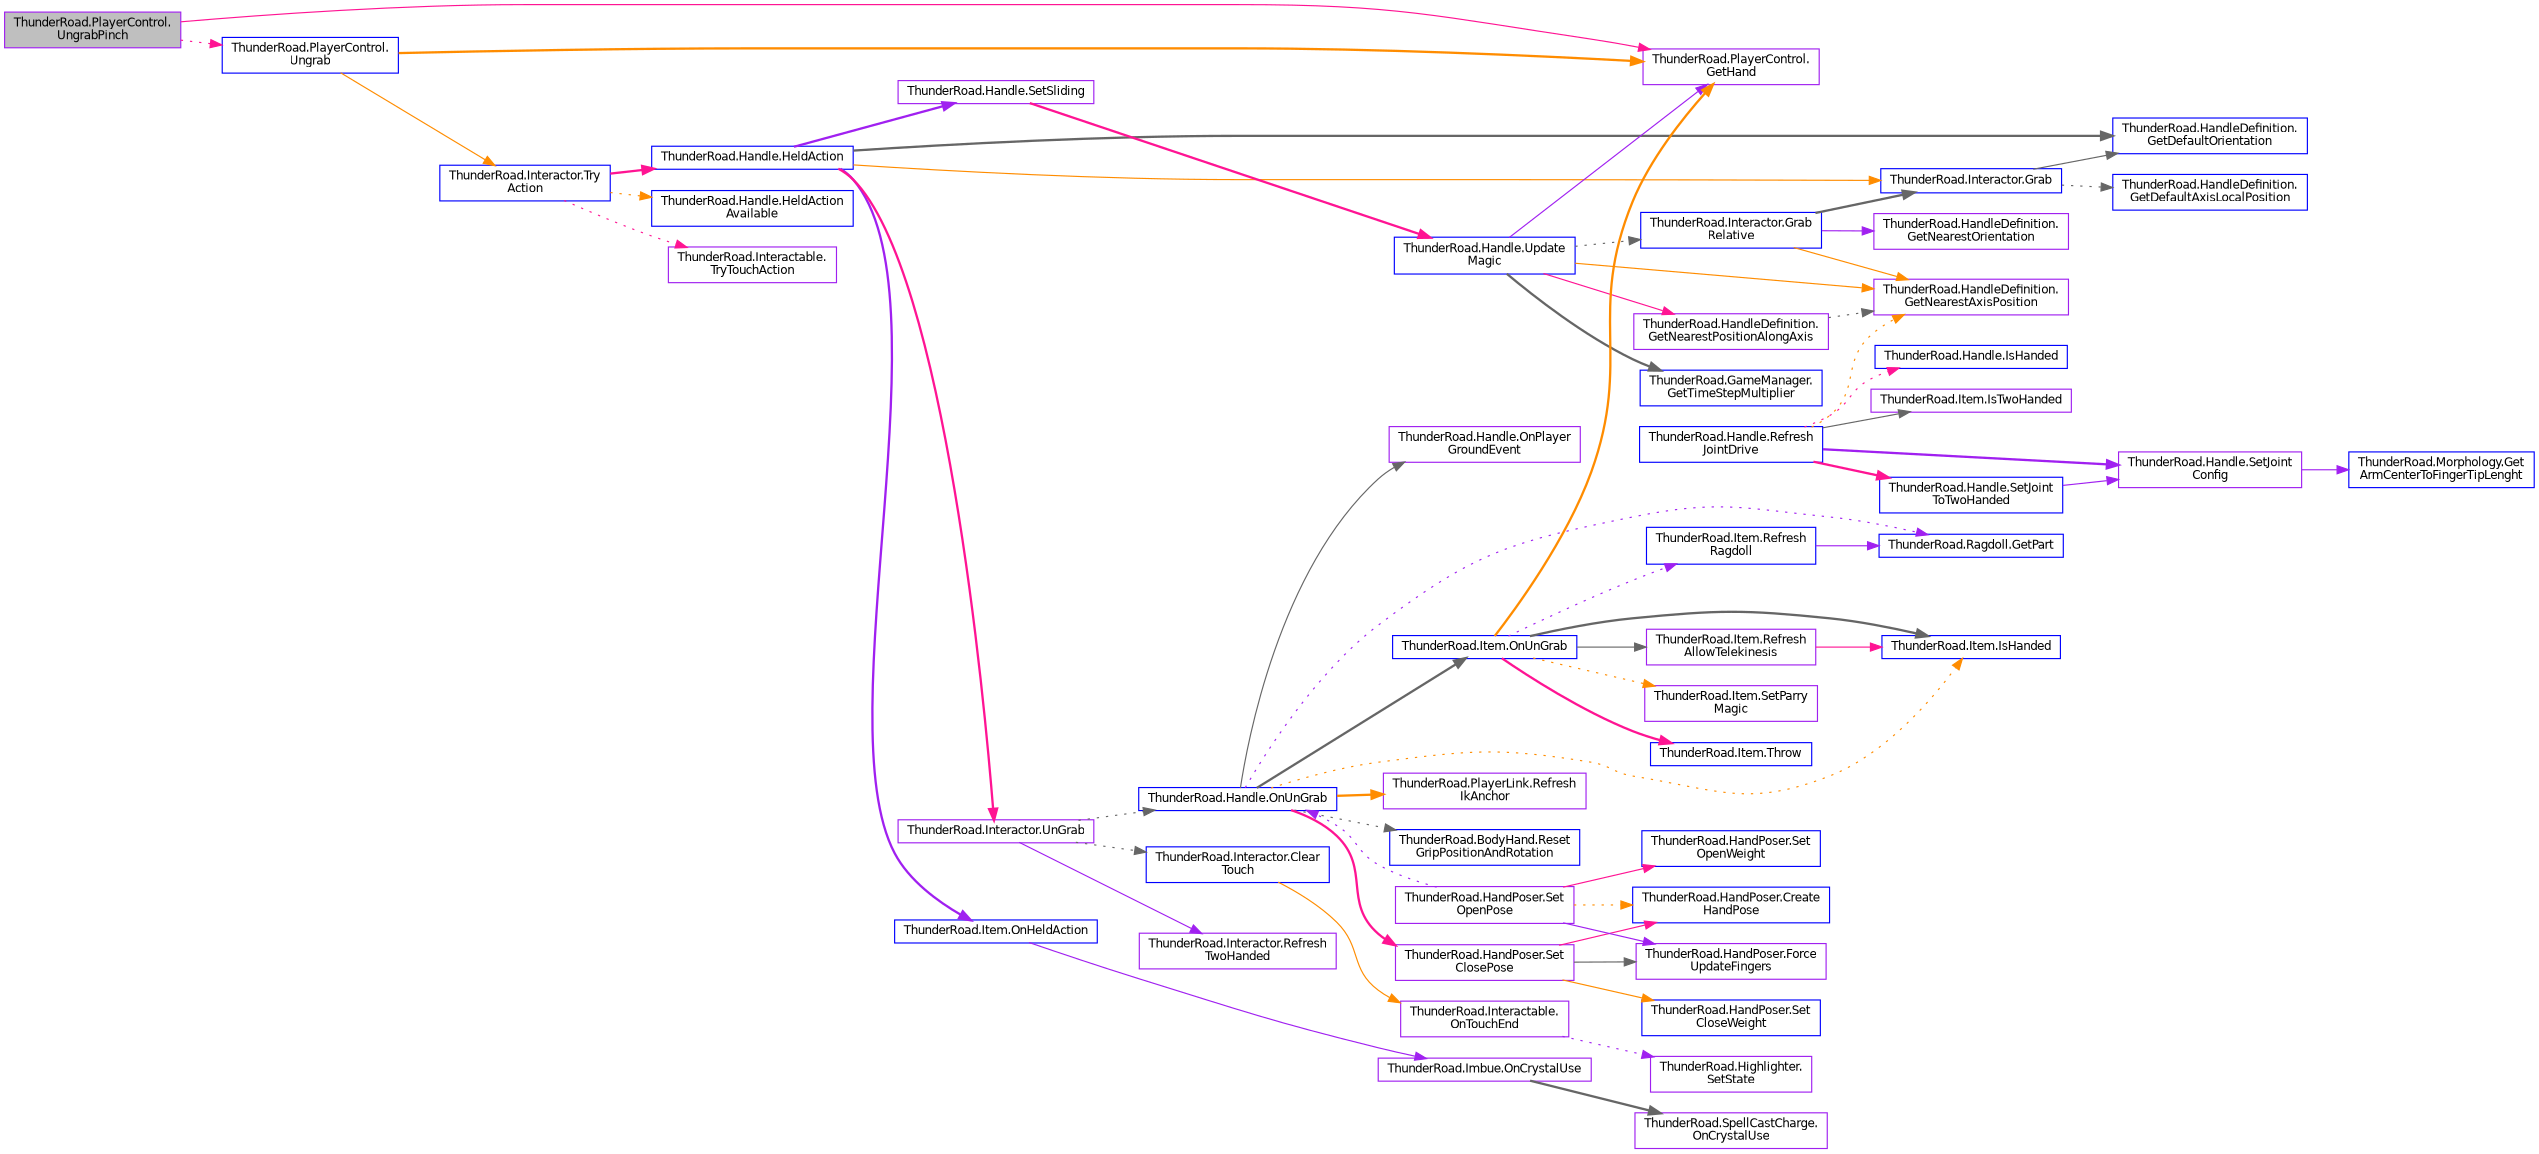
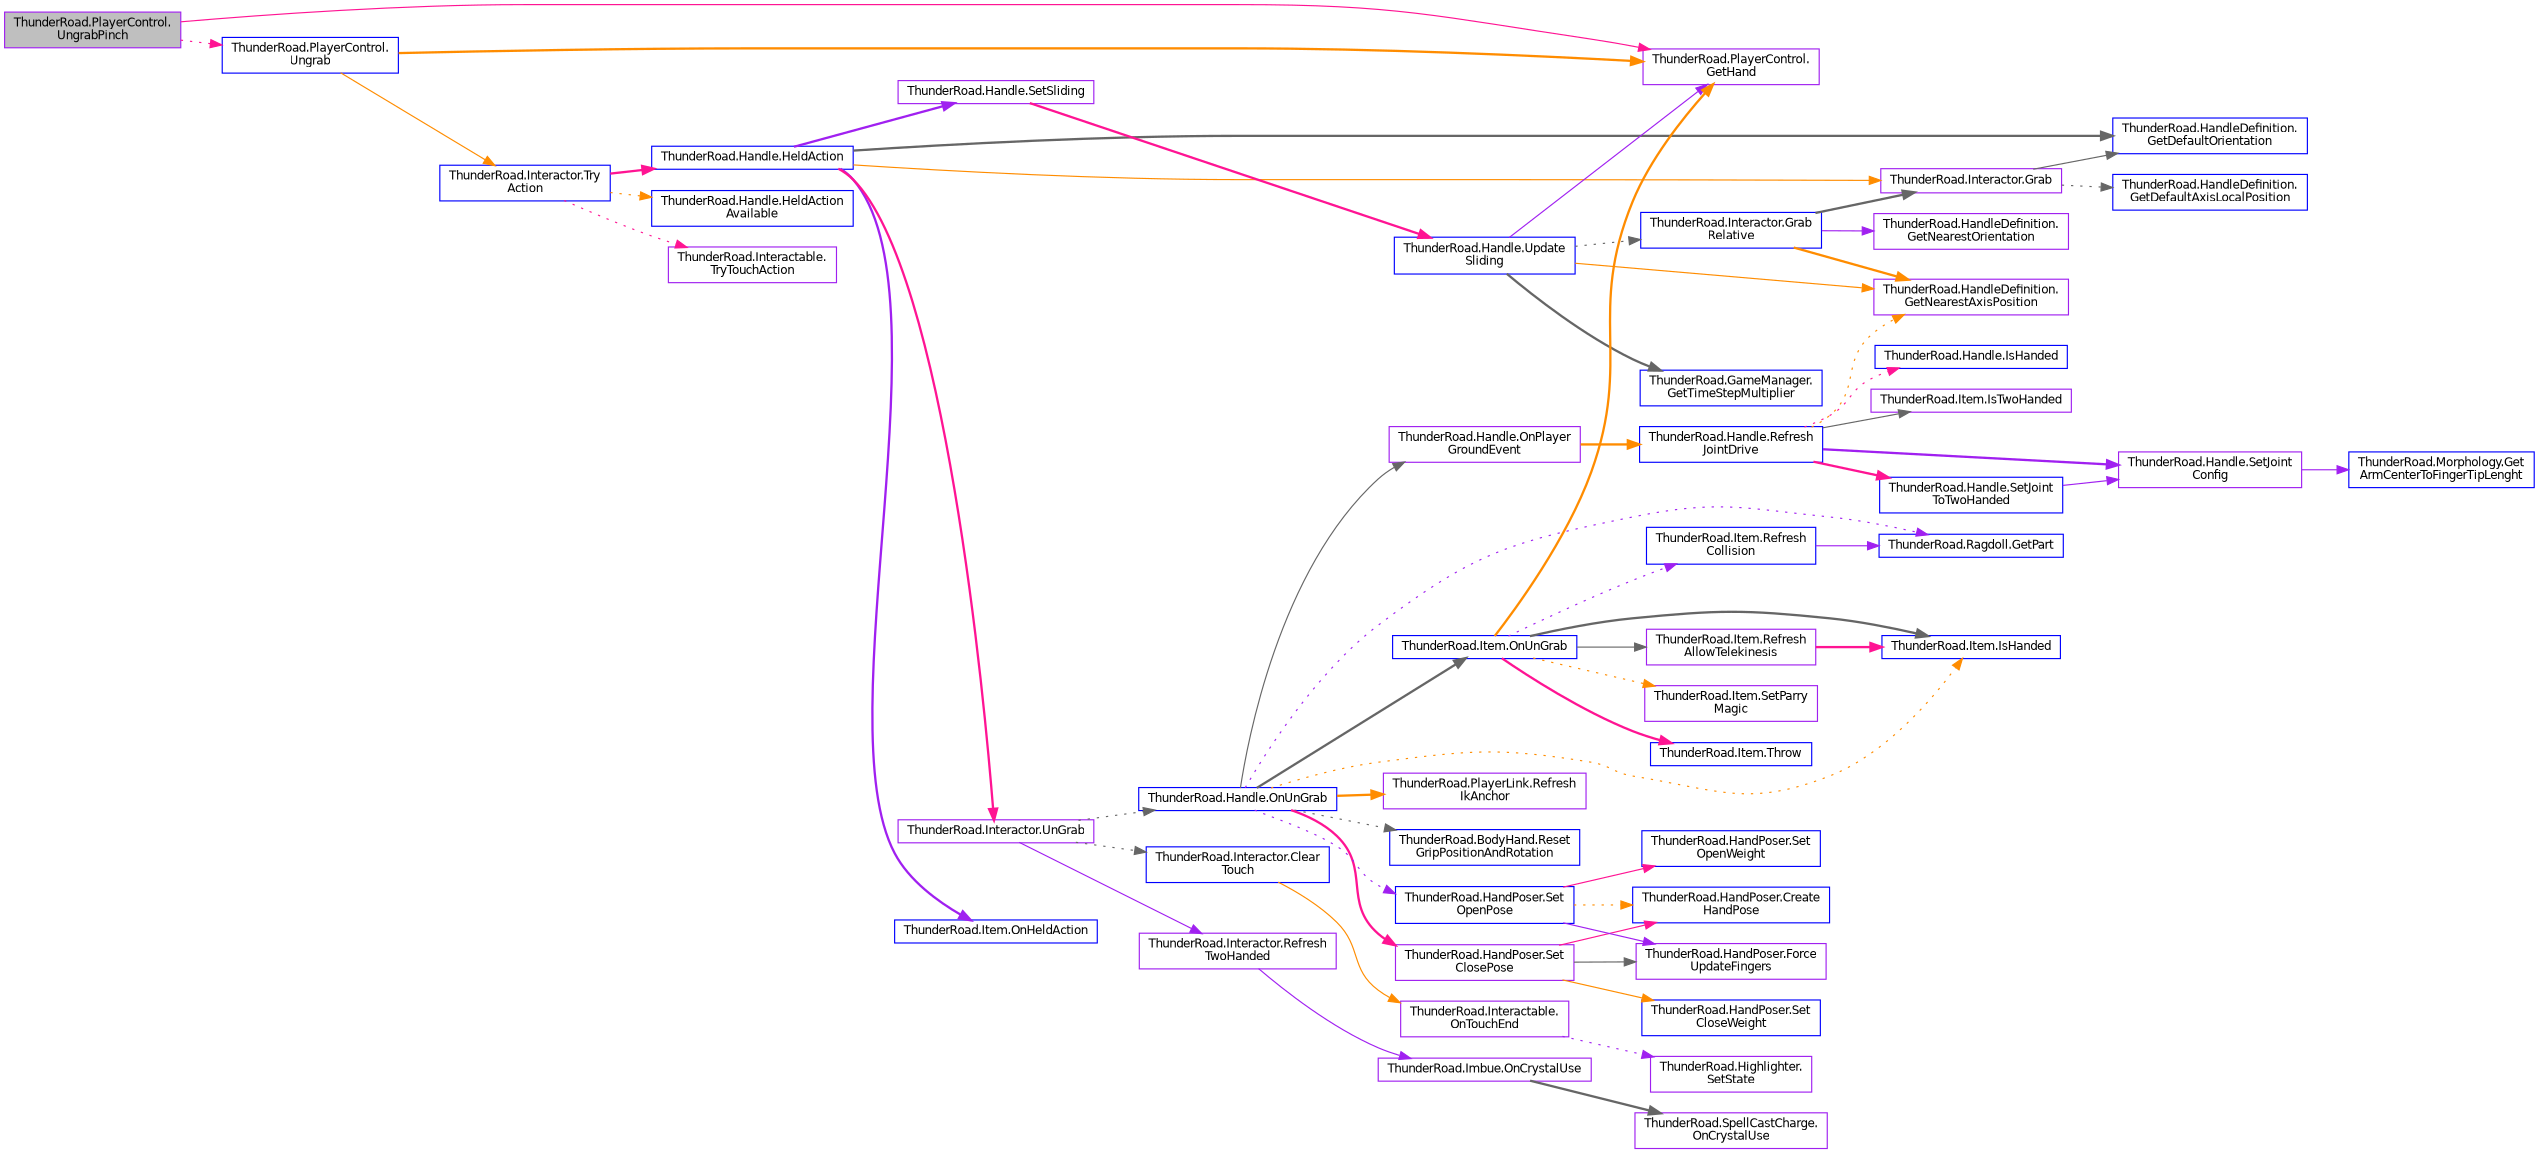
node "ThunderRoad.Interactor.Grab": color blue -> purple
node "ThunderRoad.Handle.Update Magic": label "ThunderRoad.Handle.Update Magic" -> "ThunderRoad.Handle.Update Sliding"
edge "ThunderRoad.Interactor.Grab Relative" -> "ThunderRoad.HandleDefinition. GetNearestAxisPosition": style solid -> bold
node "ThunderRoad.HandleDefinition. GetNearestPositionAlongAxis": removed
edge "ThunderRoad.Handle.OnPlayer GroundEvent" -> "ThunderRoad.Handle.Refresh JointDrive": added
node "ThunderRoad.Item.Refresh Ragdoll": label "ThunderRoad.Item.Refresh Ragdoll" -> "ThunderRoad.Item.Refresh Collision"
edge "ThunderRoad.Item.Refresh AllowTelekinesis" -> "ThunderRoad.Item.IsHanded": style solid -> bold
edge "ThunderRoad.HandPoser.Set OpenPose" -> "ThunderRoad.Handle.OnUnGrab": reversed
node "ThunderRoad.HandPoser.Set OpenPose": color purple -> blue
edge "ThunderRoad.Item.OnHeldAction" -> "ThunderRoad.Imbue.OnCrystalUse": now "ThunderRoad.Interactor.Refresh TwoHanded" -> "ThunderRoad.Imbue.OnCrystalUse"
